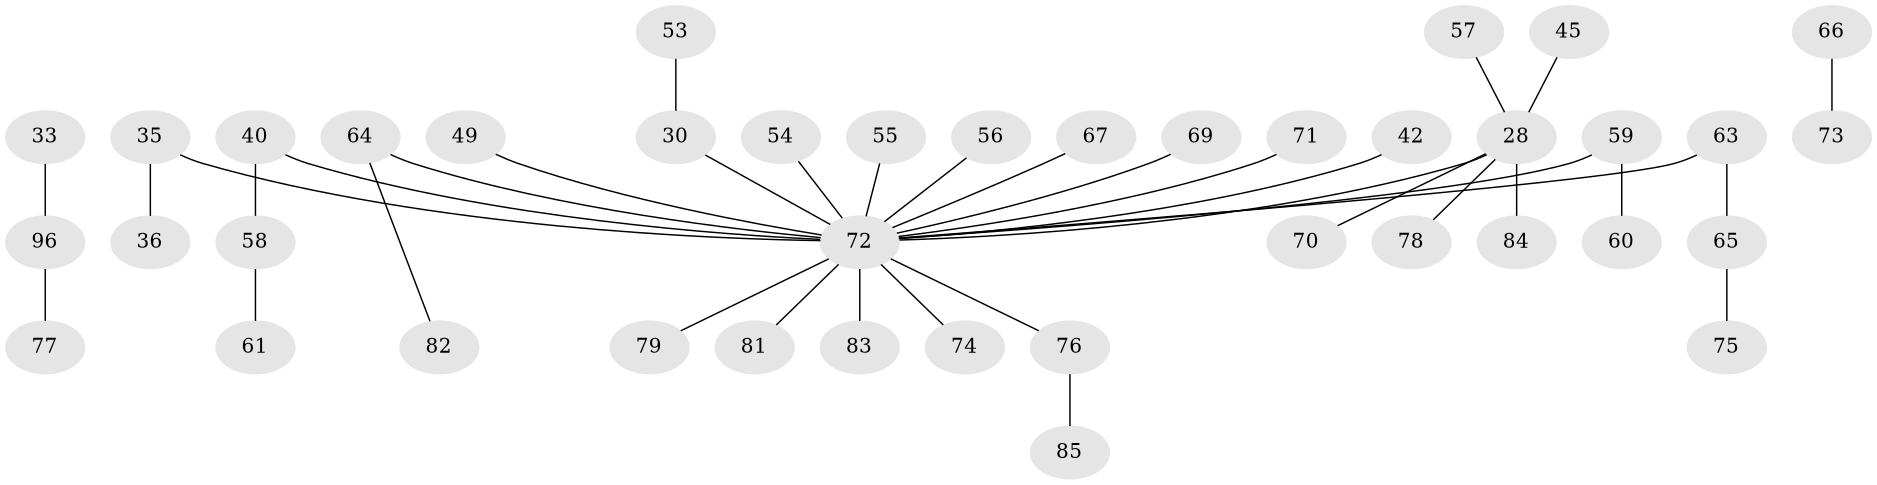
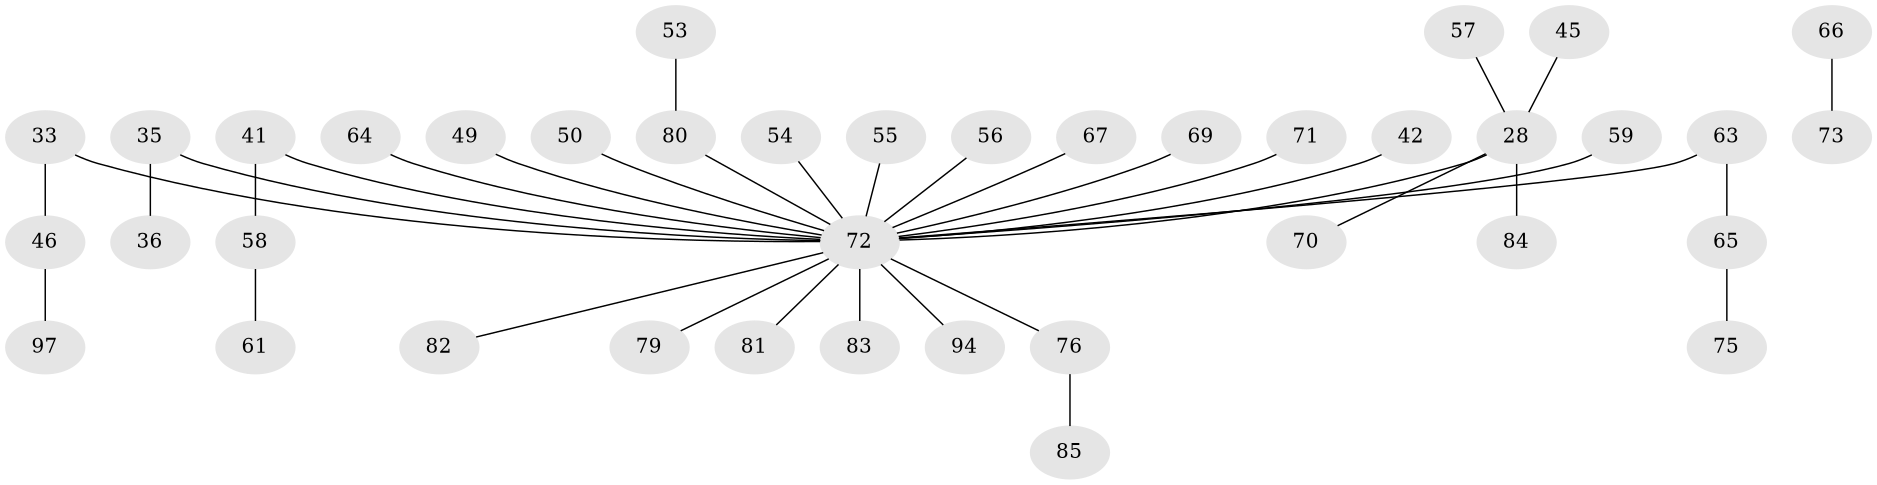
node "40": label "40" -> "41"
node "50": added
node "30": label "30" -> "80"
edge "33" -- "72": added
node "96": label "96" -> "46"
edge "64" -- "82": now "72" -- "82"
node "78": removed
node "60": removed
node "77": label "77" -> "97"
node "74": label "74" -> "94"
